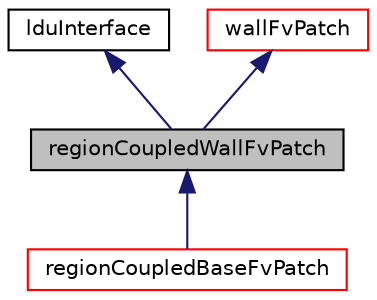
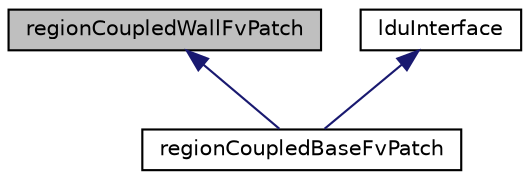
node "wallFvPatch": removed
edge "regionCoupledWallFvPatch" -> "lduInterface": now "regionCoupledBaseFvPatch" -> "lduInterface"
node "regionCoupledBaseFvPatch": color red -> black
